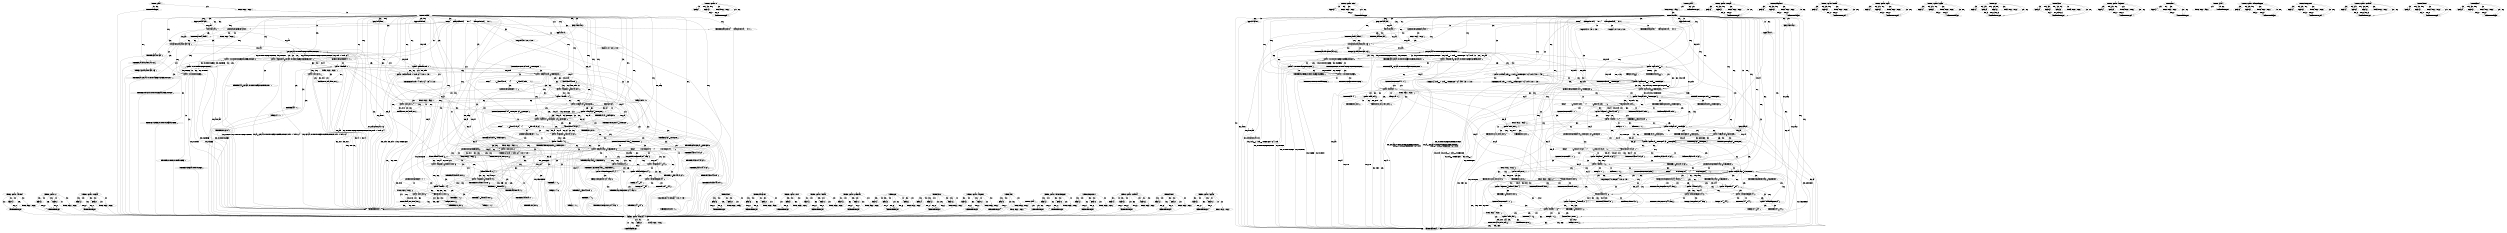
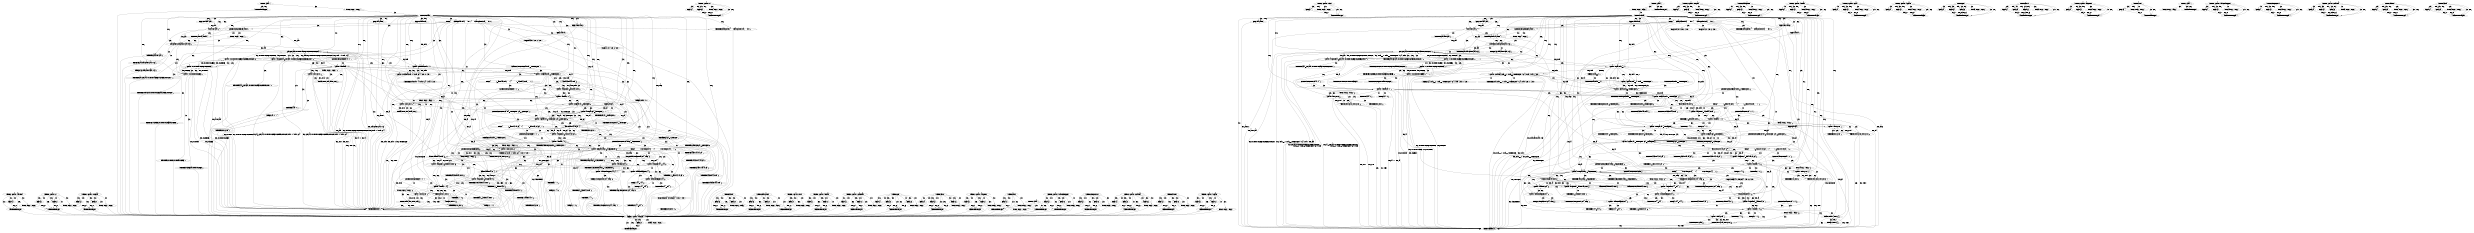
edge "(<operator>.equals,mode == 0)" -> "(IDENTIFIER,mode,mode == 0)": now "(LITERAL,0,mode == 0)" -> "(IDENTIFIER,mode,mode == 0)"
edge "(<operator>.logicalOr,mode == 0 || mode == MODE_INVALID)" -> "(<operator>.equals,mode == 0)": removed, label "AST:"
edge "(<operator>.logicalOr,mode == 0 || mode == MODE_INVALID)" -> "(<operator>.equals,mode == MODE_INVALID)": label "DDG: mode == 0" -> "AST: "
edge "(<operator>.equals,mode == MODE_INVALID)" -> "(IDENTIFIER,MODE_INVALID,mode == MODE_INVALID)": label "MODE: " -> "AST: "
